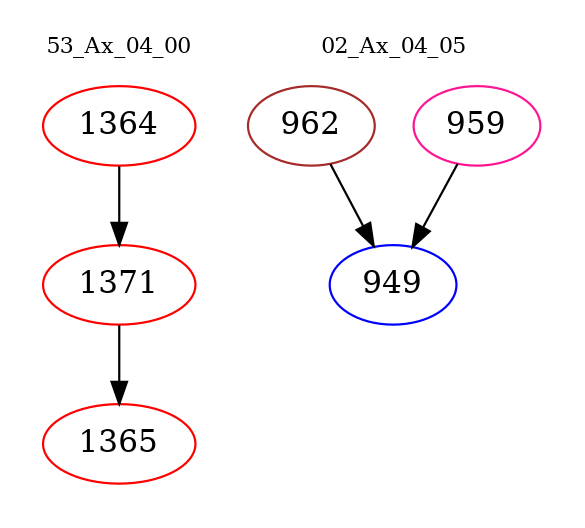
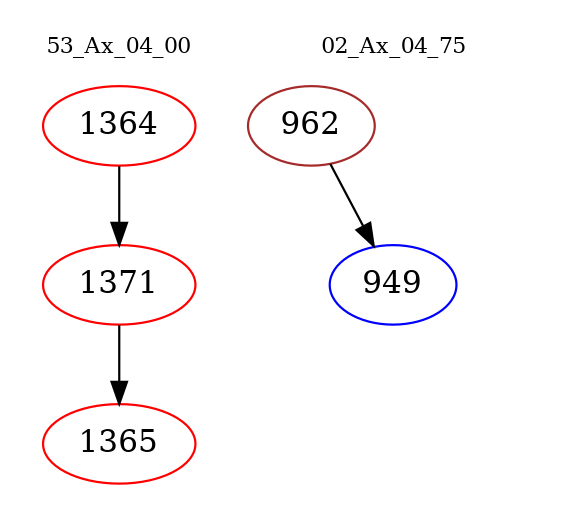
cluster "02_Ax_04_05": label "02_Ax_04_05" -> "02_Ax_04_75"
node "959": removed
